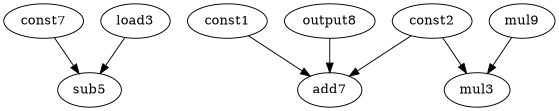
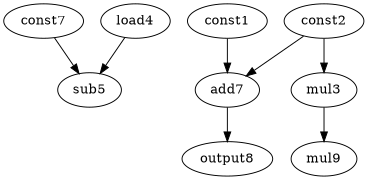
node "load3": label "load3" -> "load4"
edge "output8" -> "add7": reversed
edge "mul9" -> "mul3": reversed
